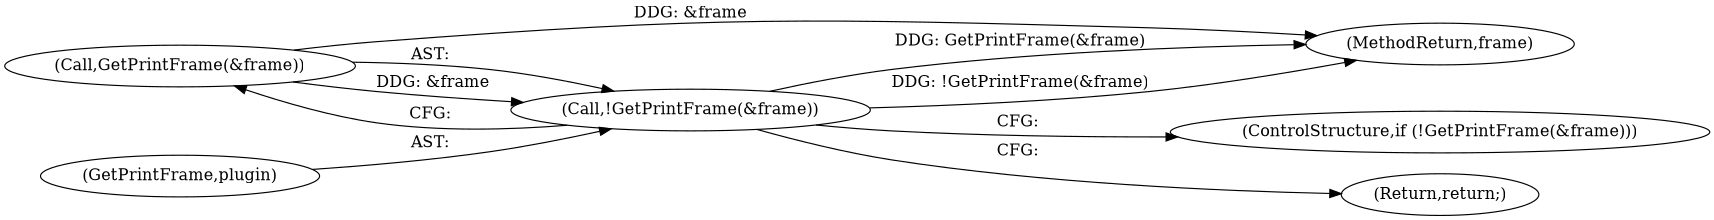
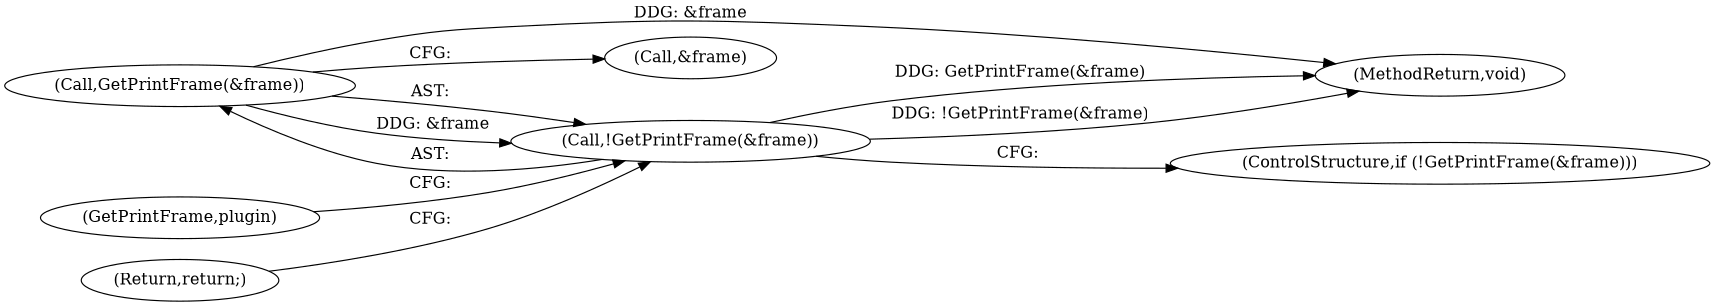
node "(MethodReturn,frame)": label "(MethodReturn,frame)" -> "(MethodReturn,void)"
node "(Call,&frame)": added
edge "(Call,!GetPrintFrame(&frame))" -> "(Call,GetPrintFrame(&frame))": label "CFG: " -> "AST: "
edge "(GetPrintFrame,plugin)" -> "(Call,!GetPrintFrame(&frame))": label "AST: " -> "CFG: "
edge "(Call,!GetPrintFrame(&frame))" -> "(Return,return;)": reversed
